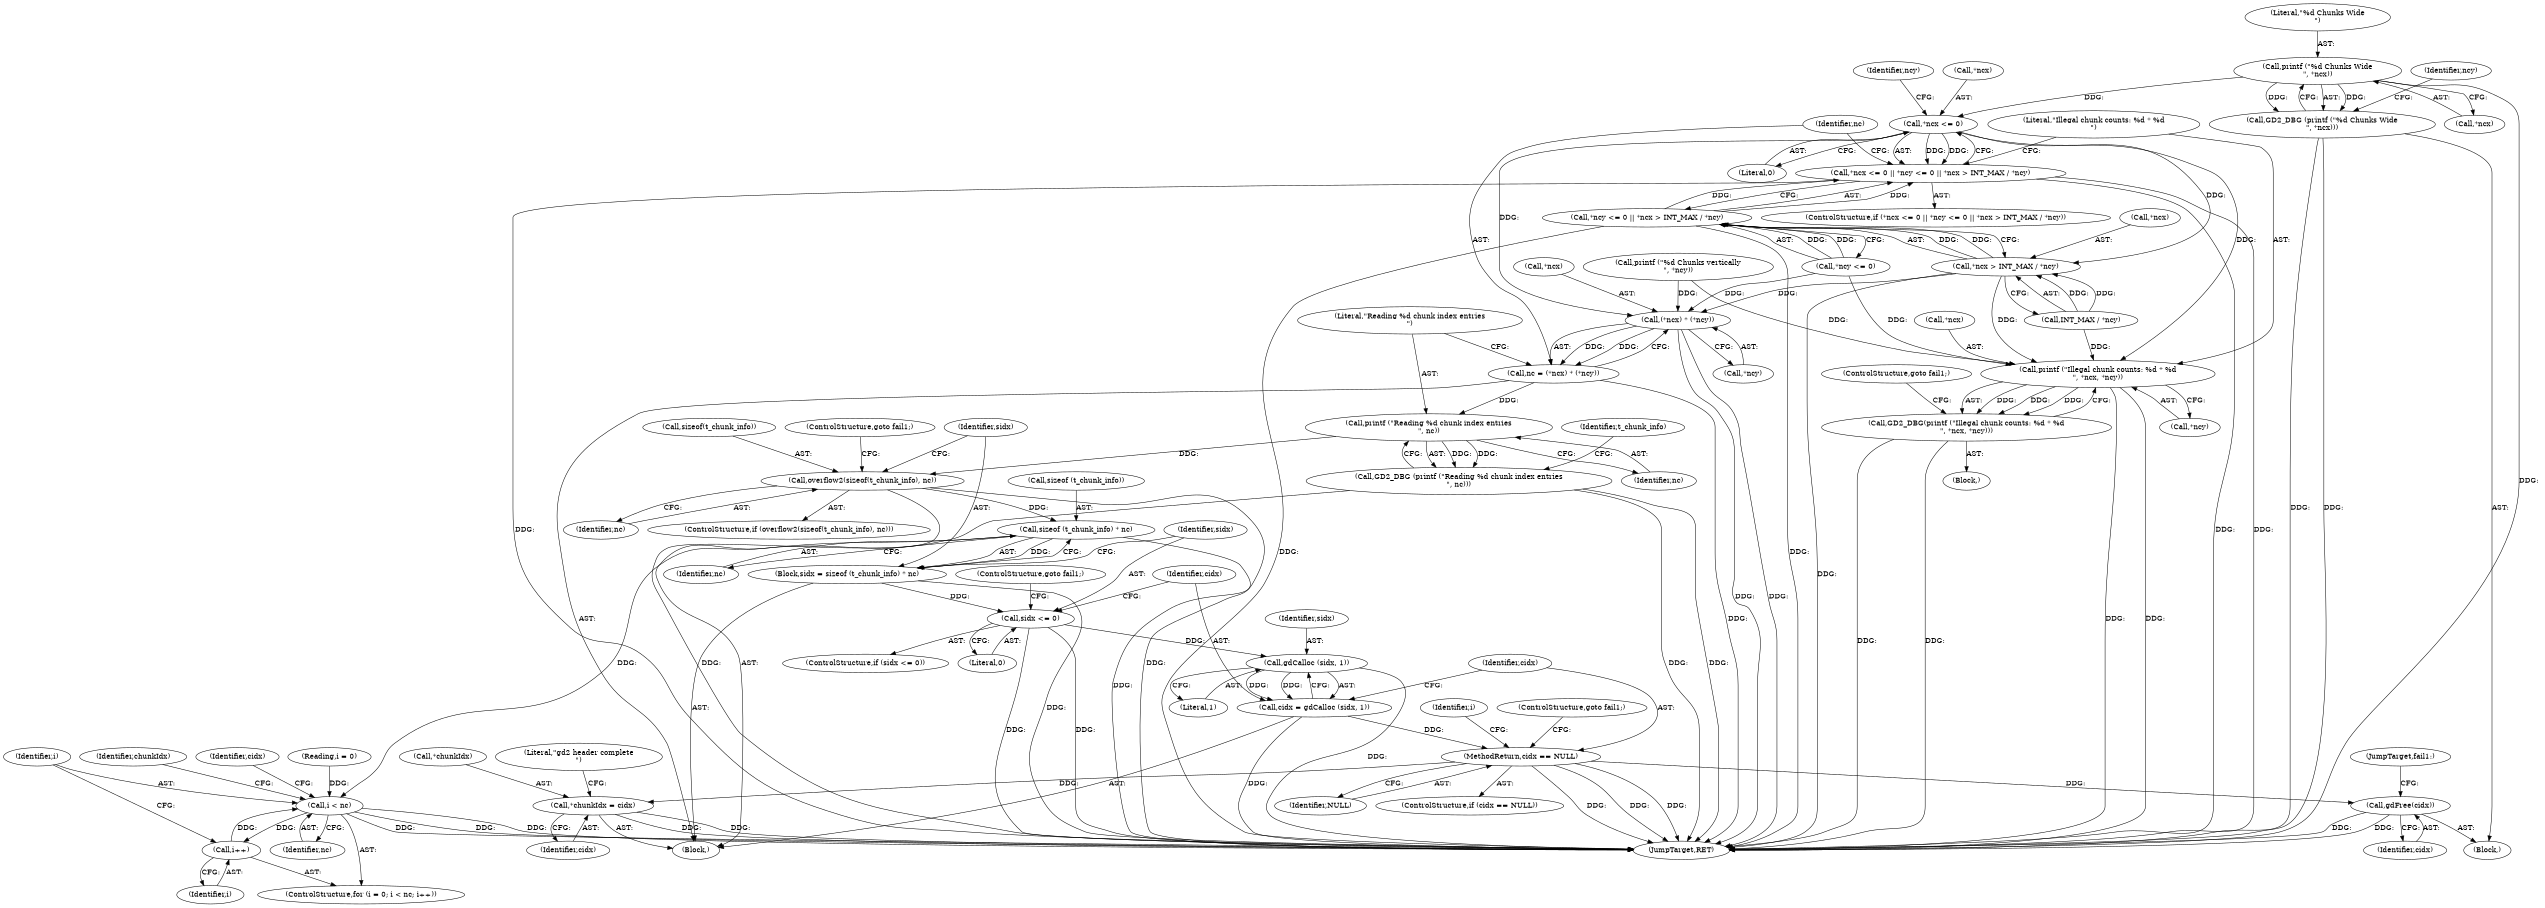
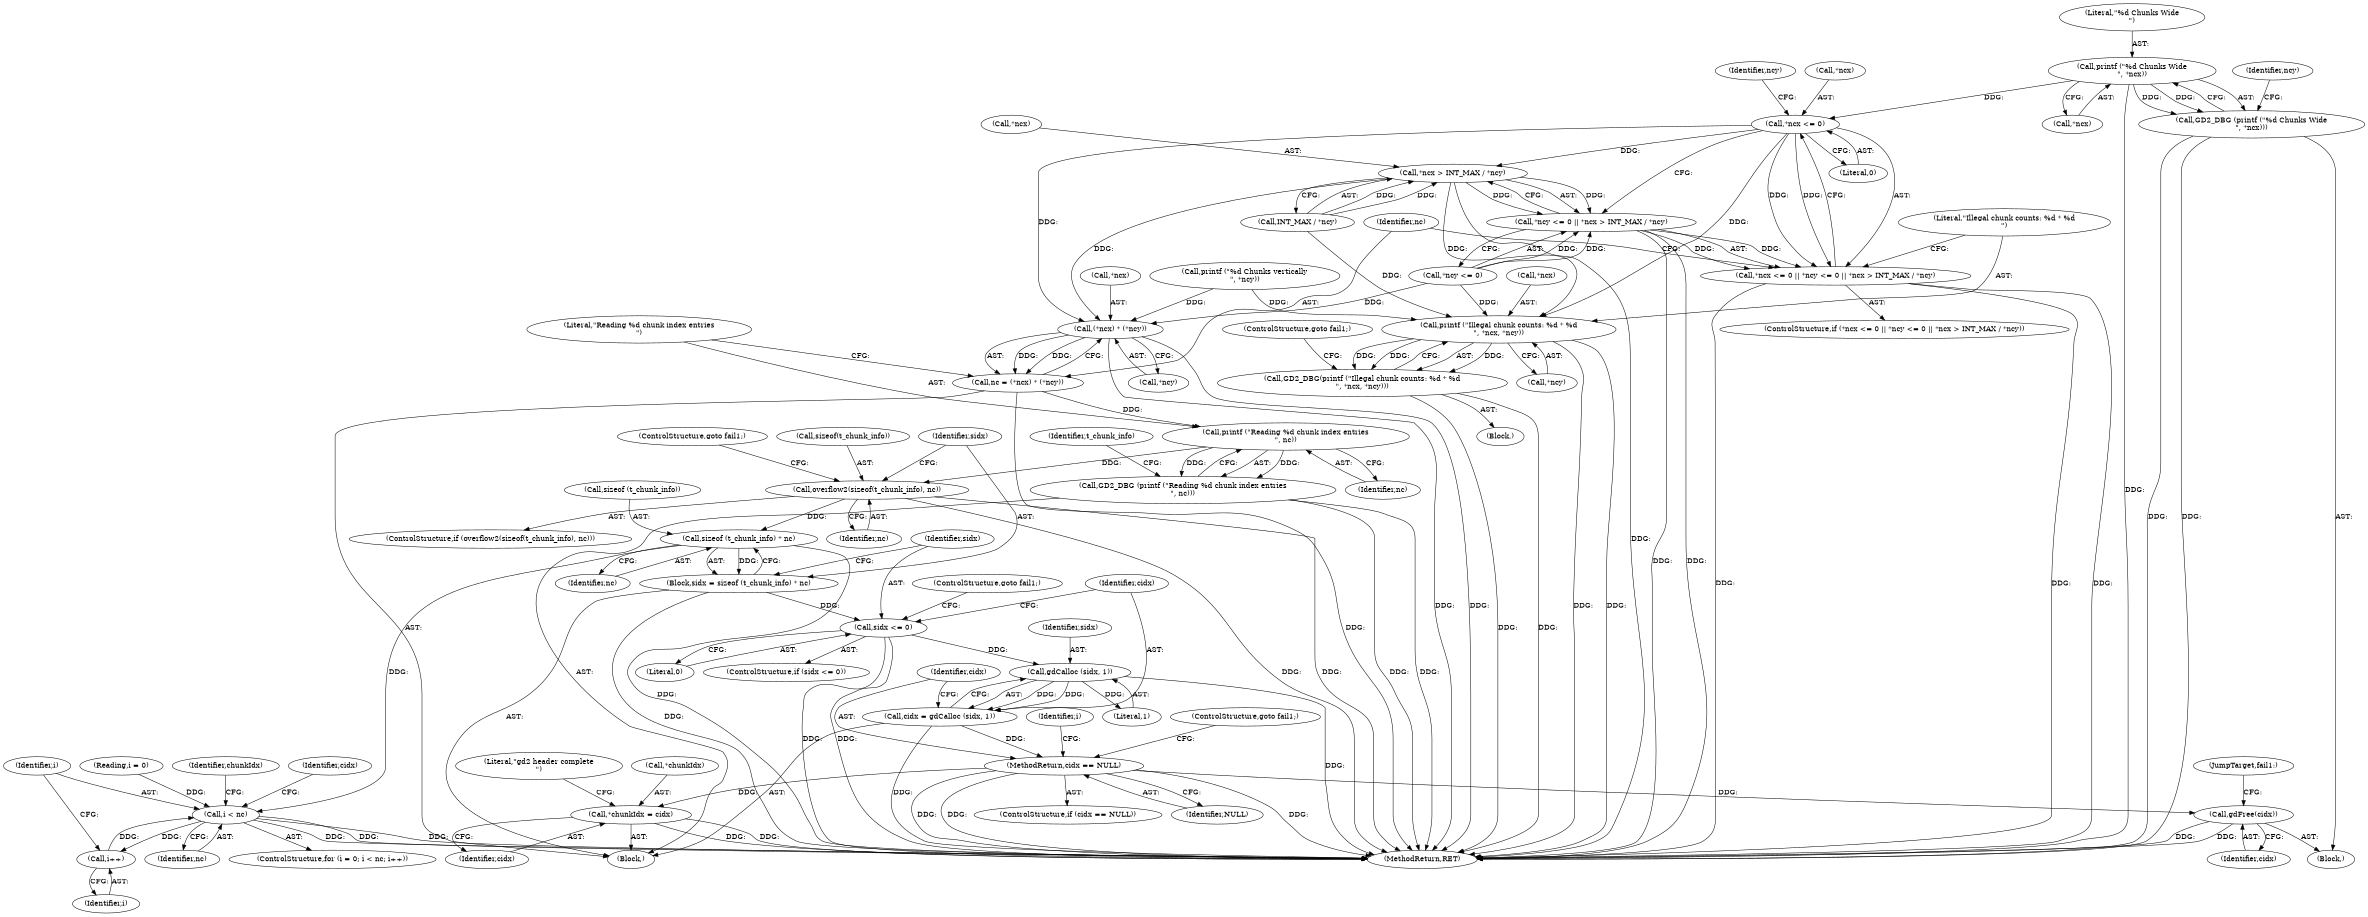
edge "(Call,*ncx <= 0 || *ncy <= 0 || *ncx > INT_MAX / *ncy)" -> "(Call,*ncy <= 0 || *ncx > INT_MAX / *ncy)": now "(Call,*ncx <= 0)" -> "(Call,*ncy <= 0 || *ncx > INT_MAX / *ncy)"
edge "(Call,gdCalloc (sidx, 1))" -> "(Literal,1)": label "CFG: " -> "DDG: "
node "(JumpTarget,RET)": label "(JumpTarget,RET)" -> "(MethodReturn,RET)"
edge "(Call,i++)" -> "(ControlStructure,for (i = 0; i < nc; i++))": removed, label "AST:"
